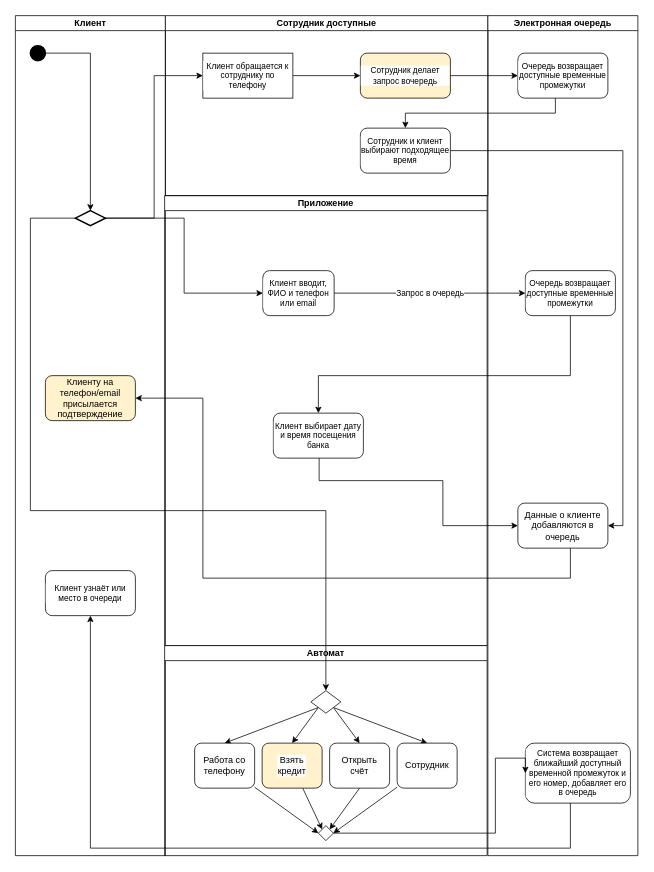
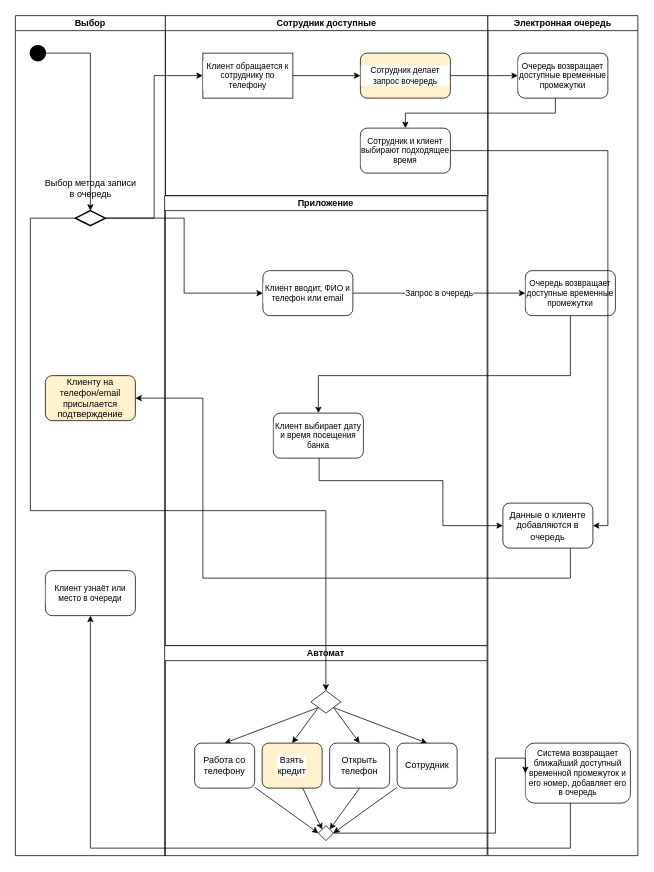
node "Клиент": label "Клиент" -> "Выбор"
node "Выбор метода записи в очередь": added
node "Клиент вводит, ФИО и телефон или email": size 71x45 -> 90x45
node "Данные о клиенте добавляются в очередь": moved (563, 525) -> (548, 525)
node "Открыть счёт": label "Открыть счёт" -> "Открыть телефон"
